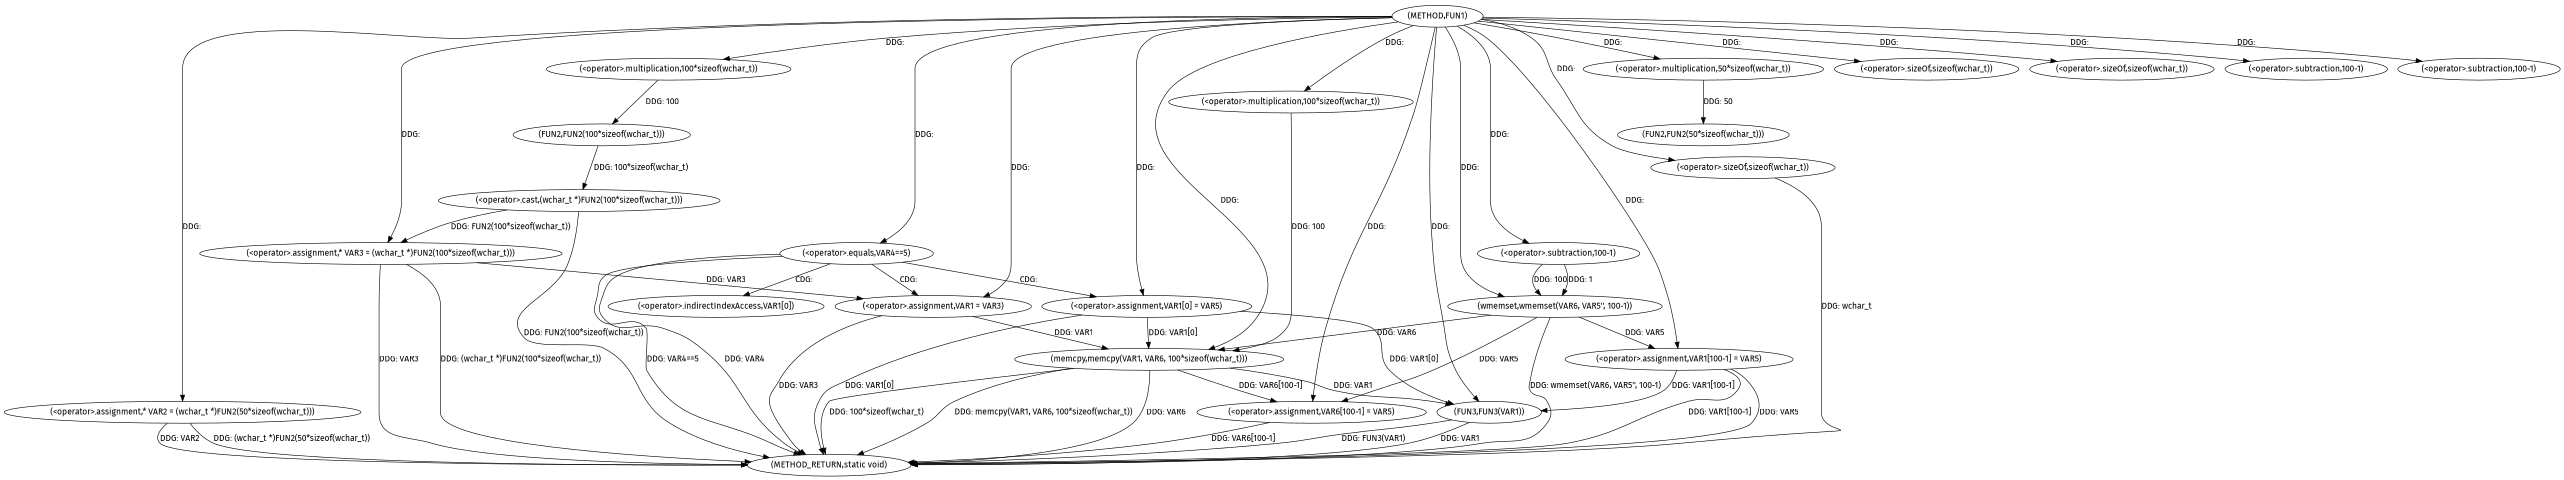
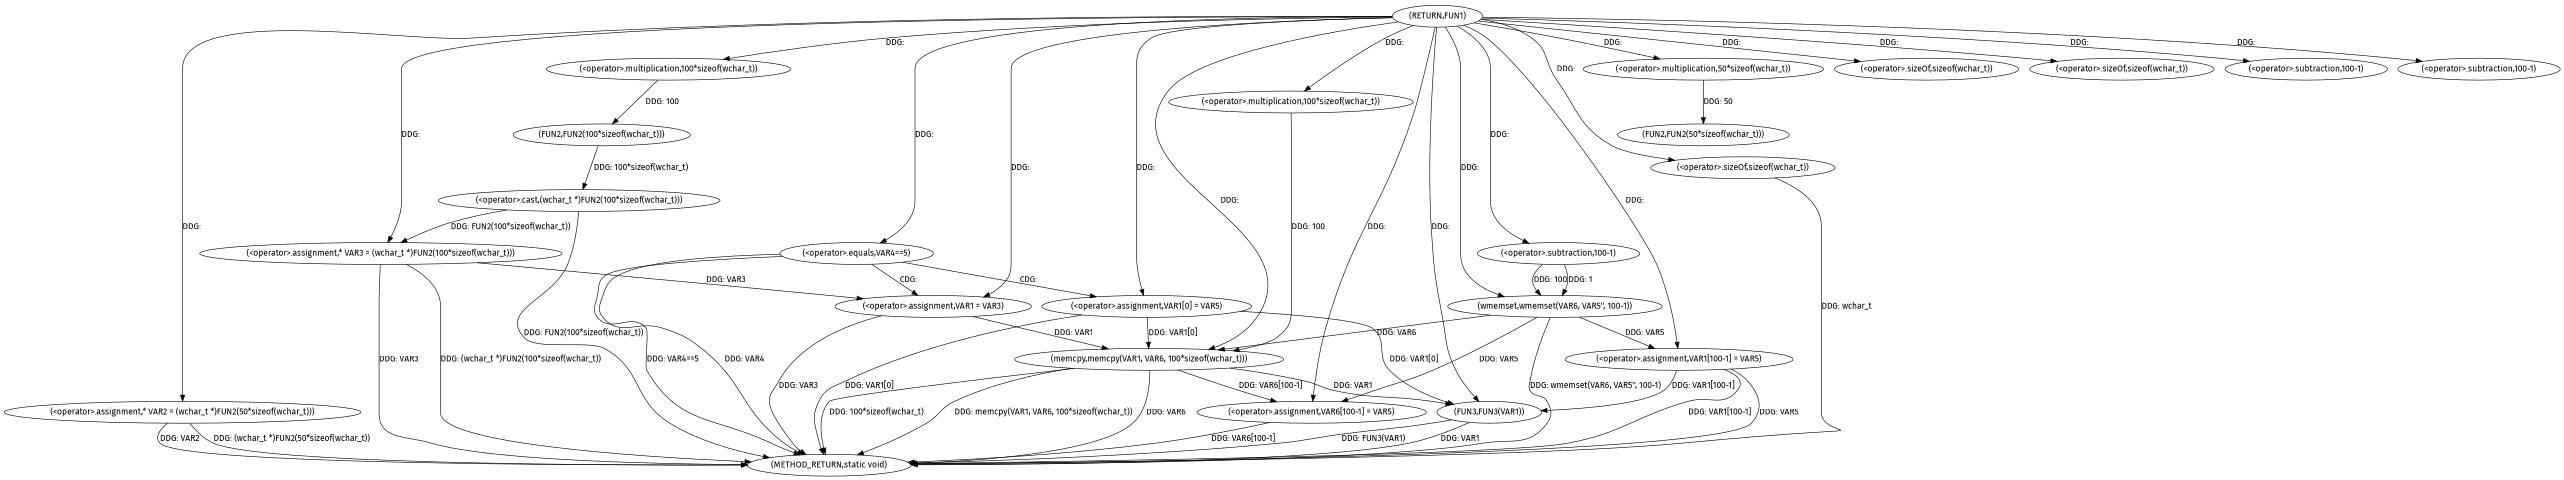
node "(METHOD,FUN1)": label "(METHOD,FUN1)" -> "(RETURN,FUN1)"
node "(<operator>.indirectIndexAccess,VAR1[0])": removed
